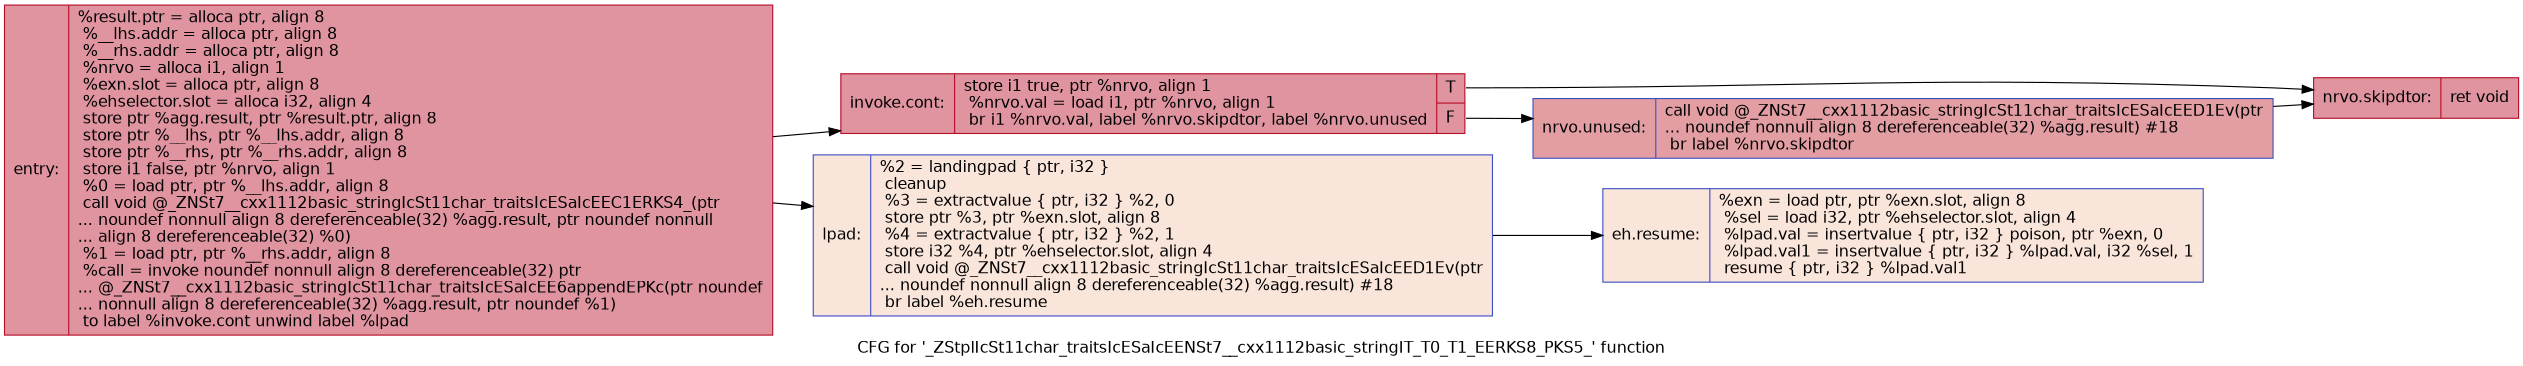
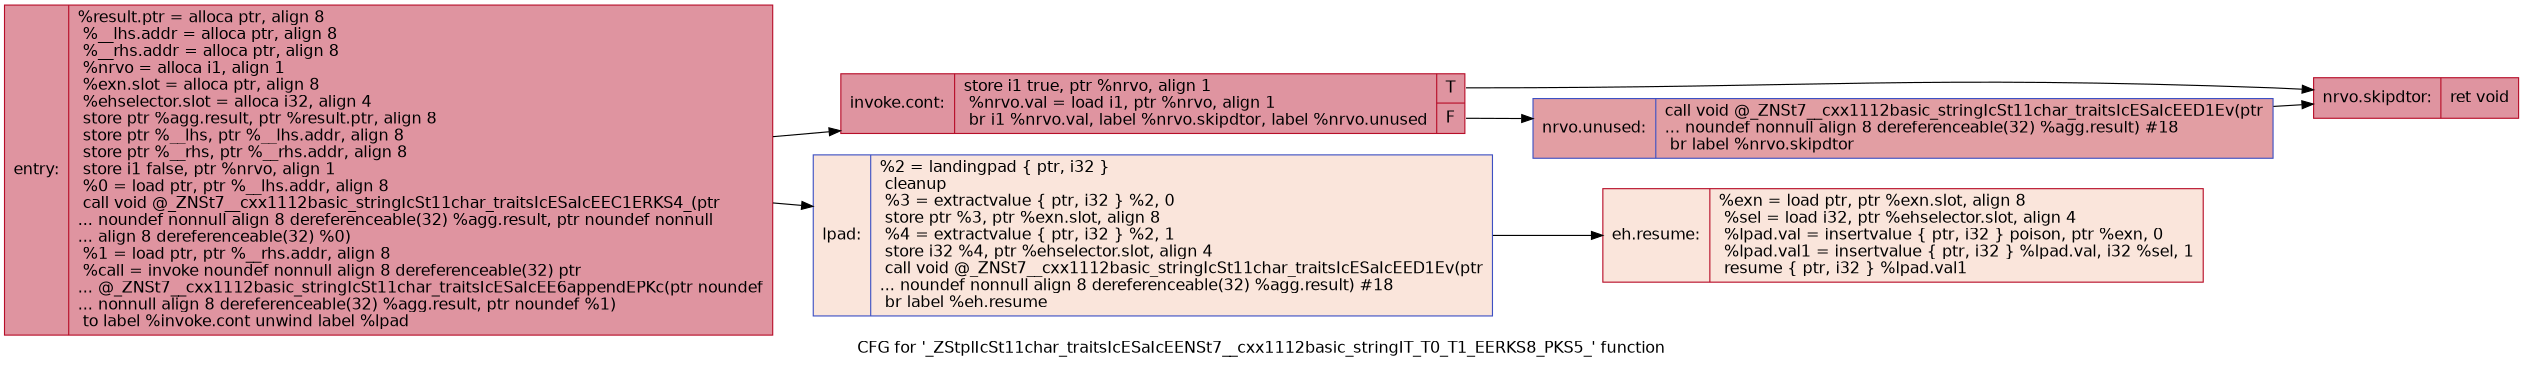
node "eh.resume:": color #3d50c3ff -> #b70d28ff
